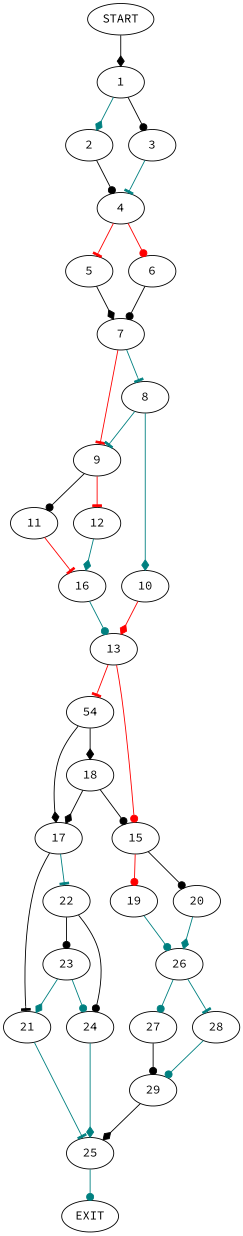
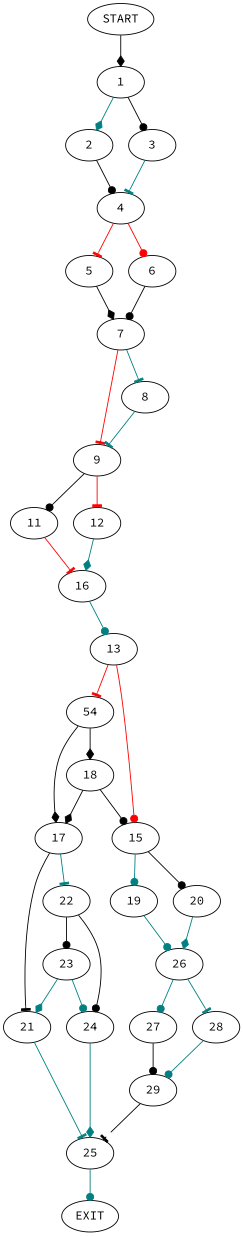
node "10": removed
edge "15" -> "19": color red -> teal
edge "29" -> "25": arrowhead diamond -> tee
